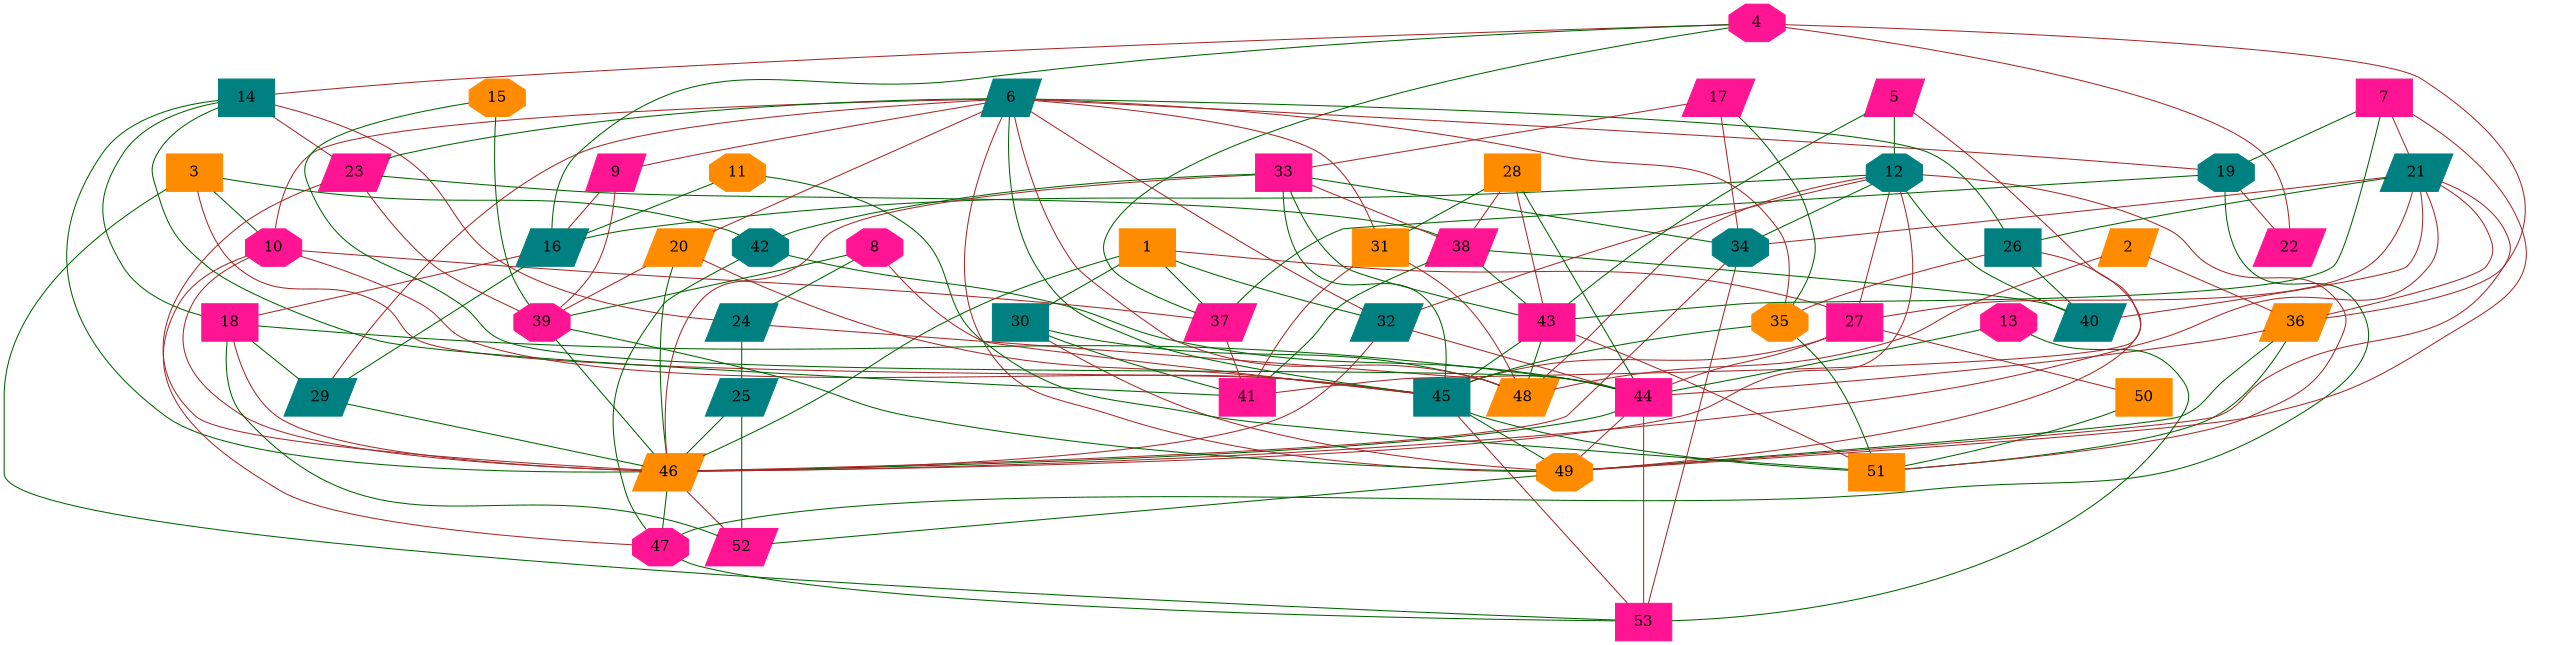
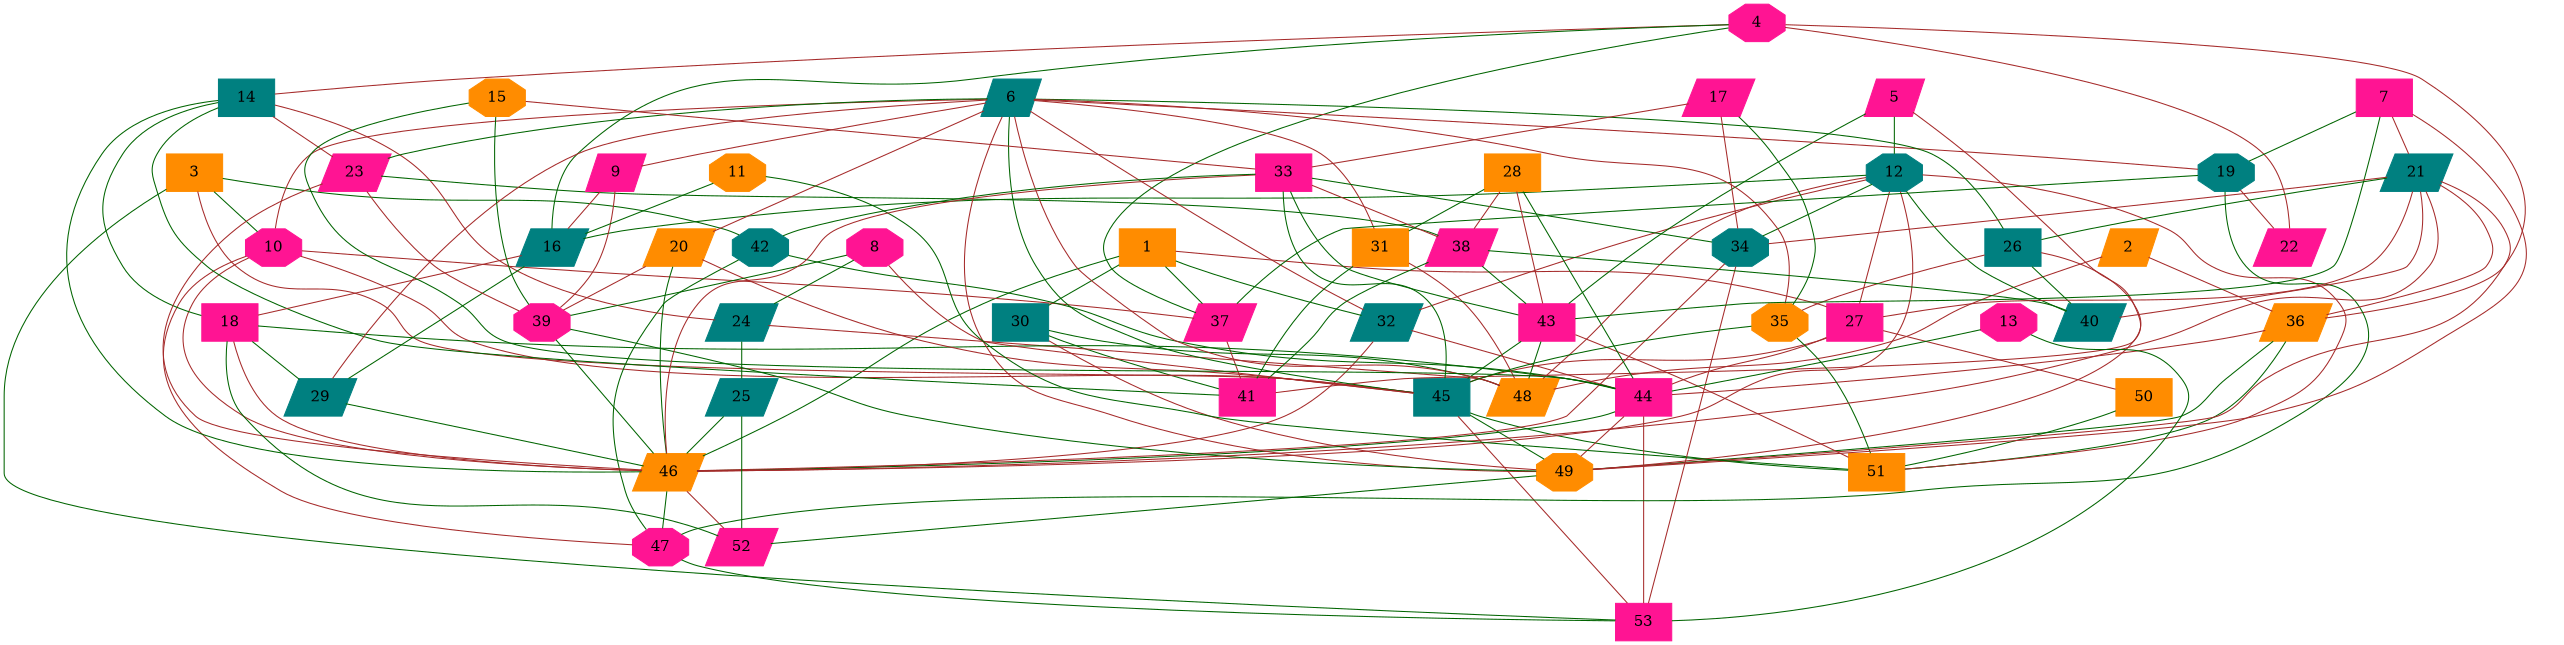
edge "15" -- "33": added
edge "31" -- "41": color brown -> darkgreen
